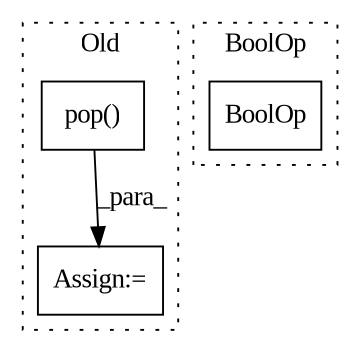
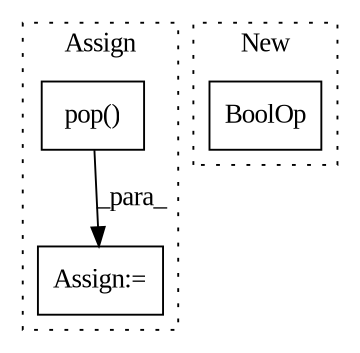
cluster "Old": label "Old" -> "Assign"
cluster "BoolOp": label "BoolOp" -> "New"
